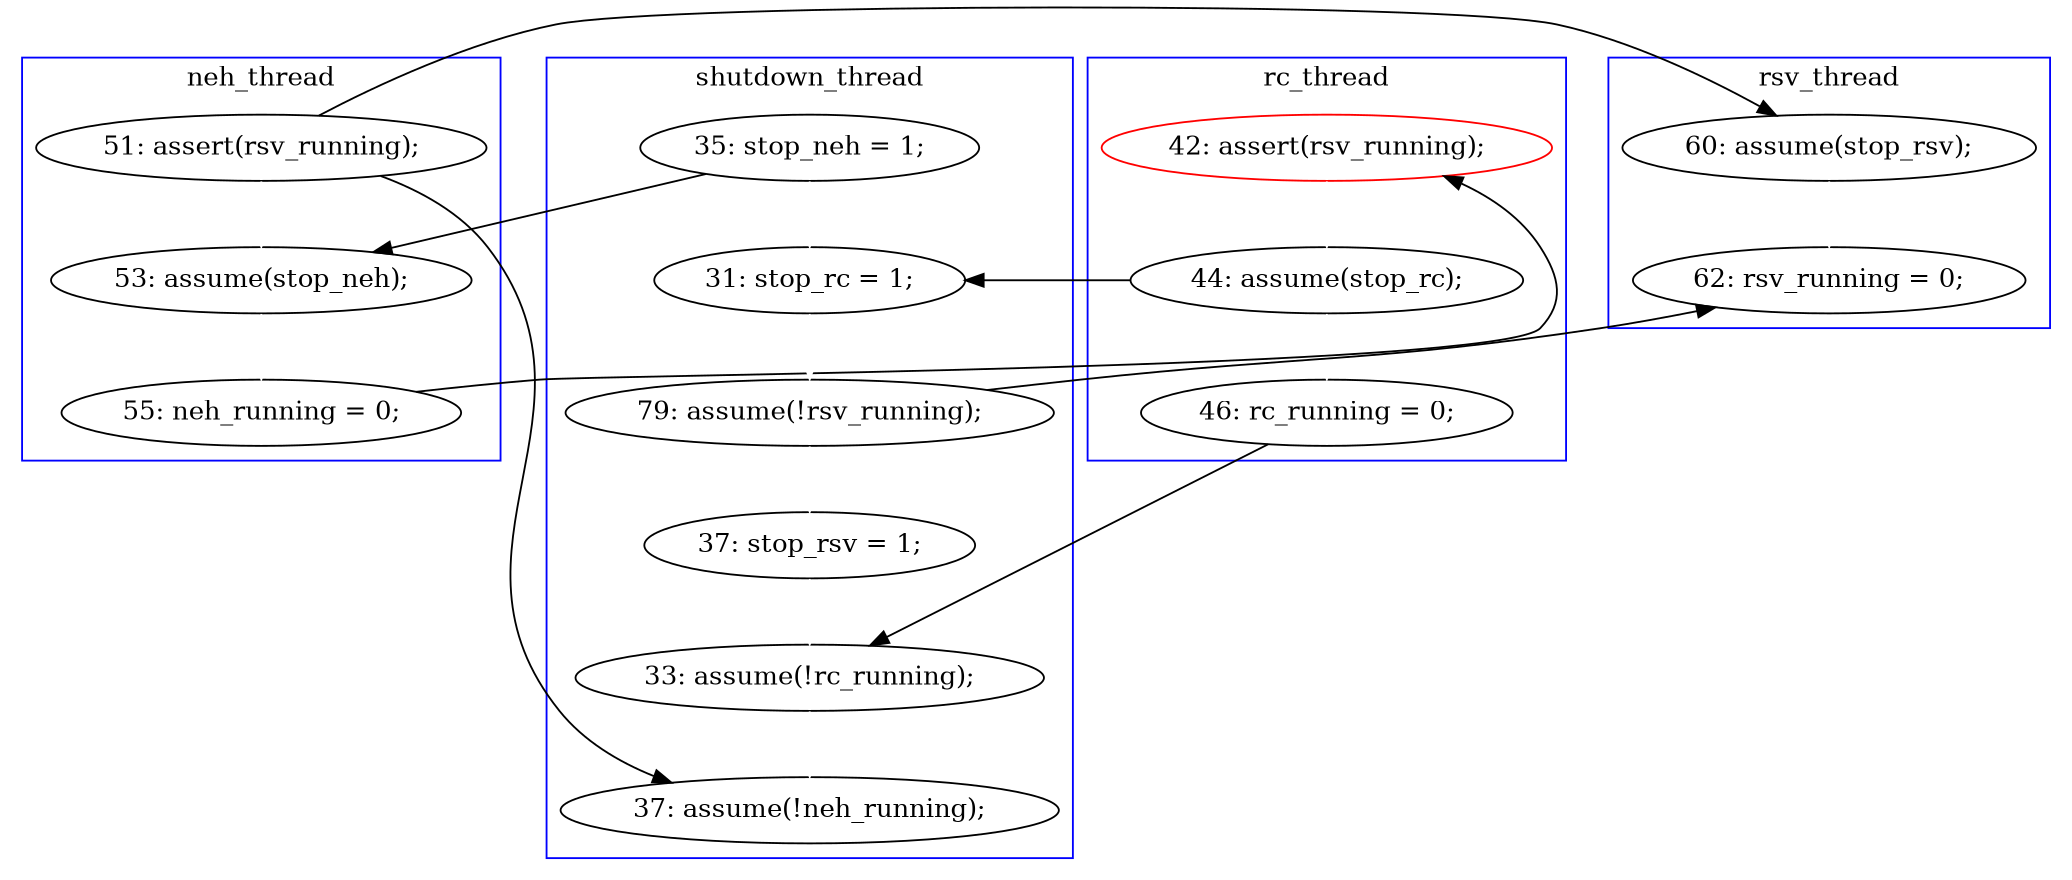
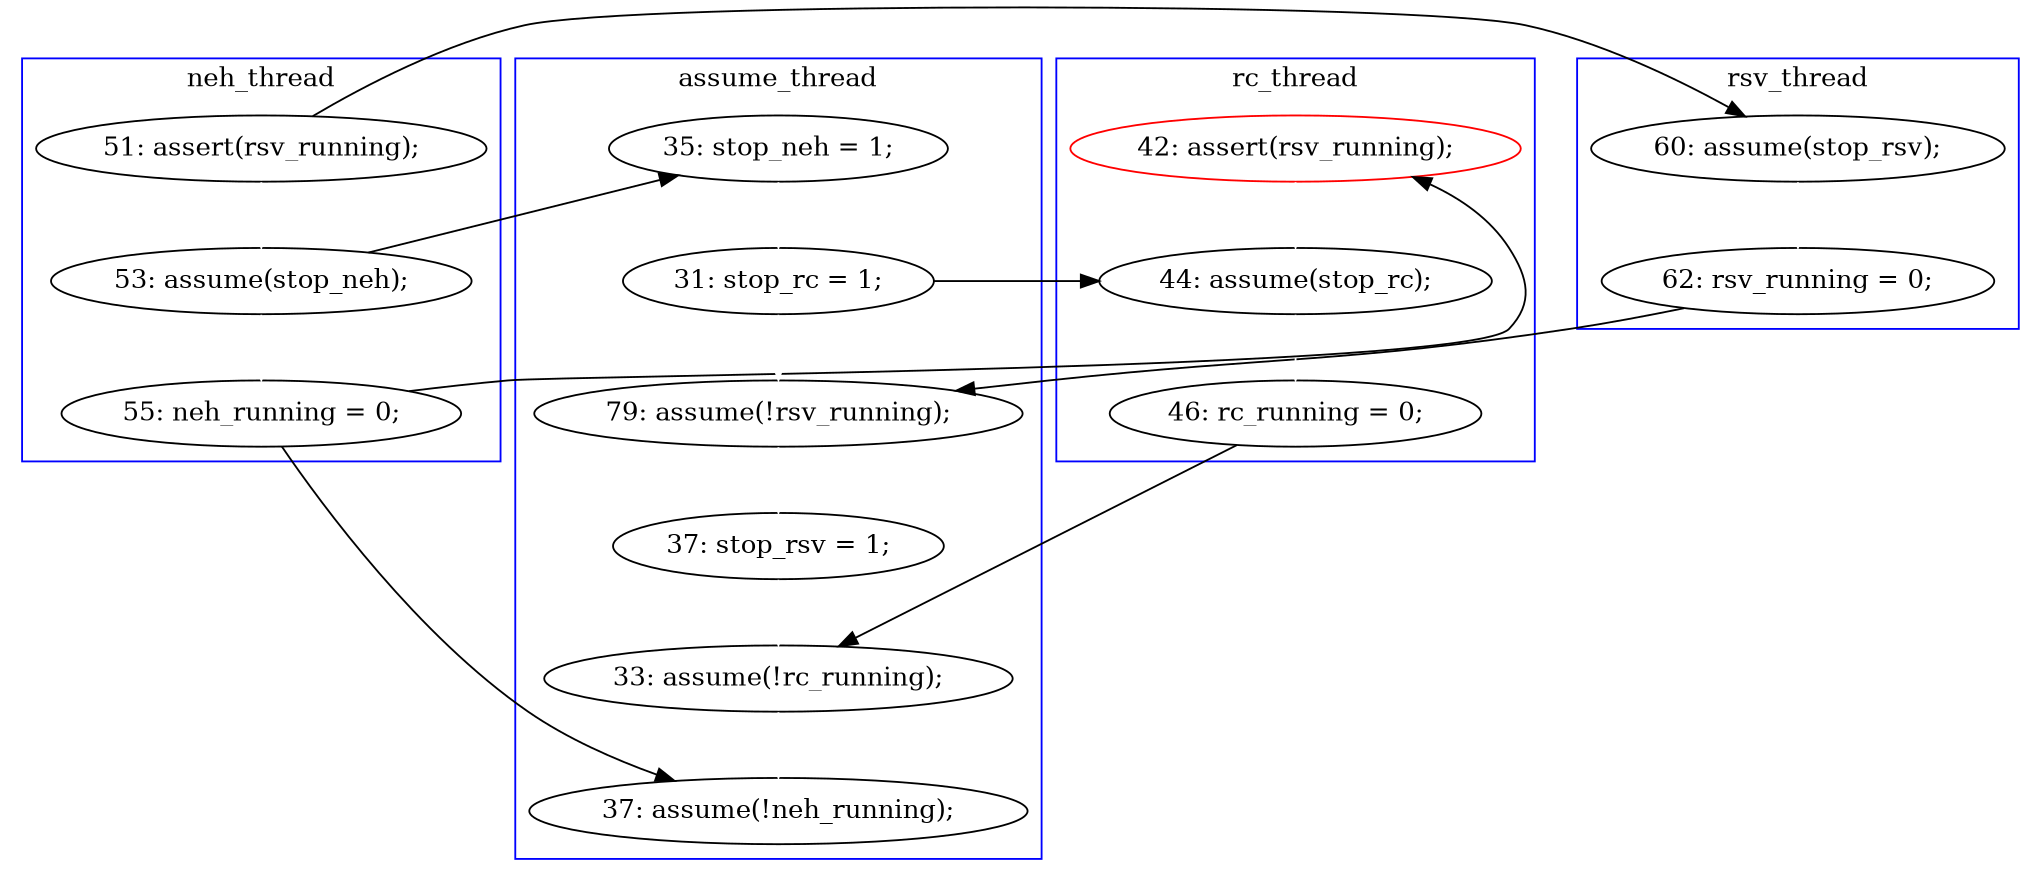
cluster "shutdown_thread": label "shutdown_thread" -> "assume_thread"
edge "35: stop_neh = 1;" -> "53: assume(stop_neh);": reversed
edge "44: assume(stop_rc);" -> "31: stop_rc = 1;": reversed
edge "79: assume(!rsv_running);" -> "62: rsv_running = 0;": reversed
edge "51: assert(rsv_running);" -> "37: assume(!neh_running);": now "55: neh_running = 0;" -> "37: assume(!neh_running);"
